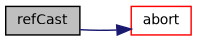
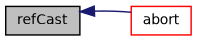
edge "refCast" -> "abort": reversed
